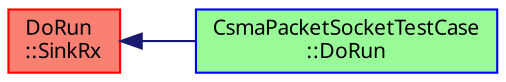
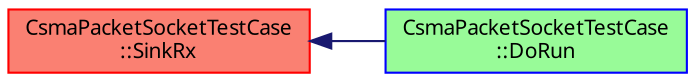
node "DoRun ::SinkRx": label "DoRun ::SinkRx" -> "CsmaPacketSocketTestCase ::SinkRx"
